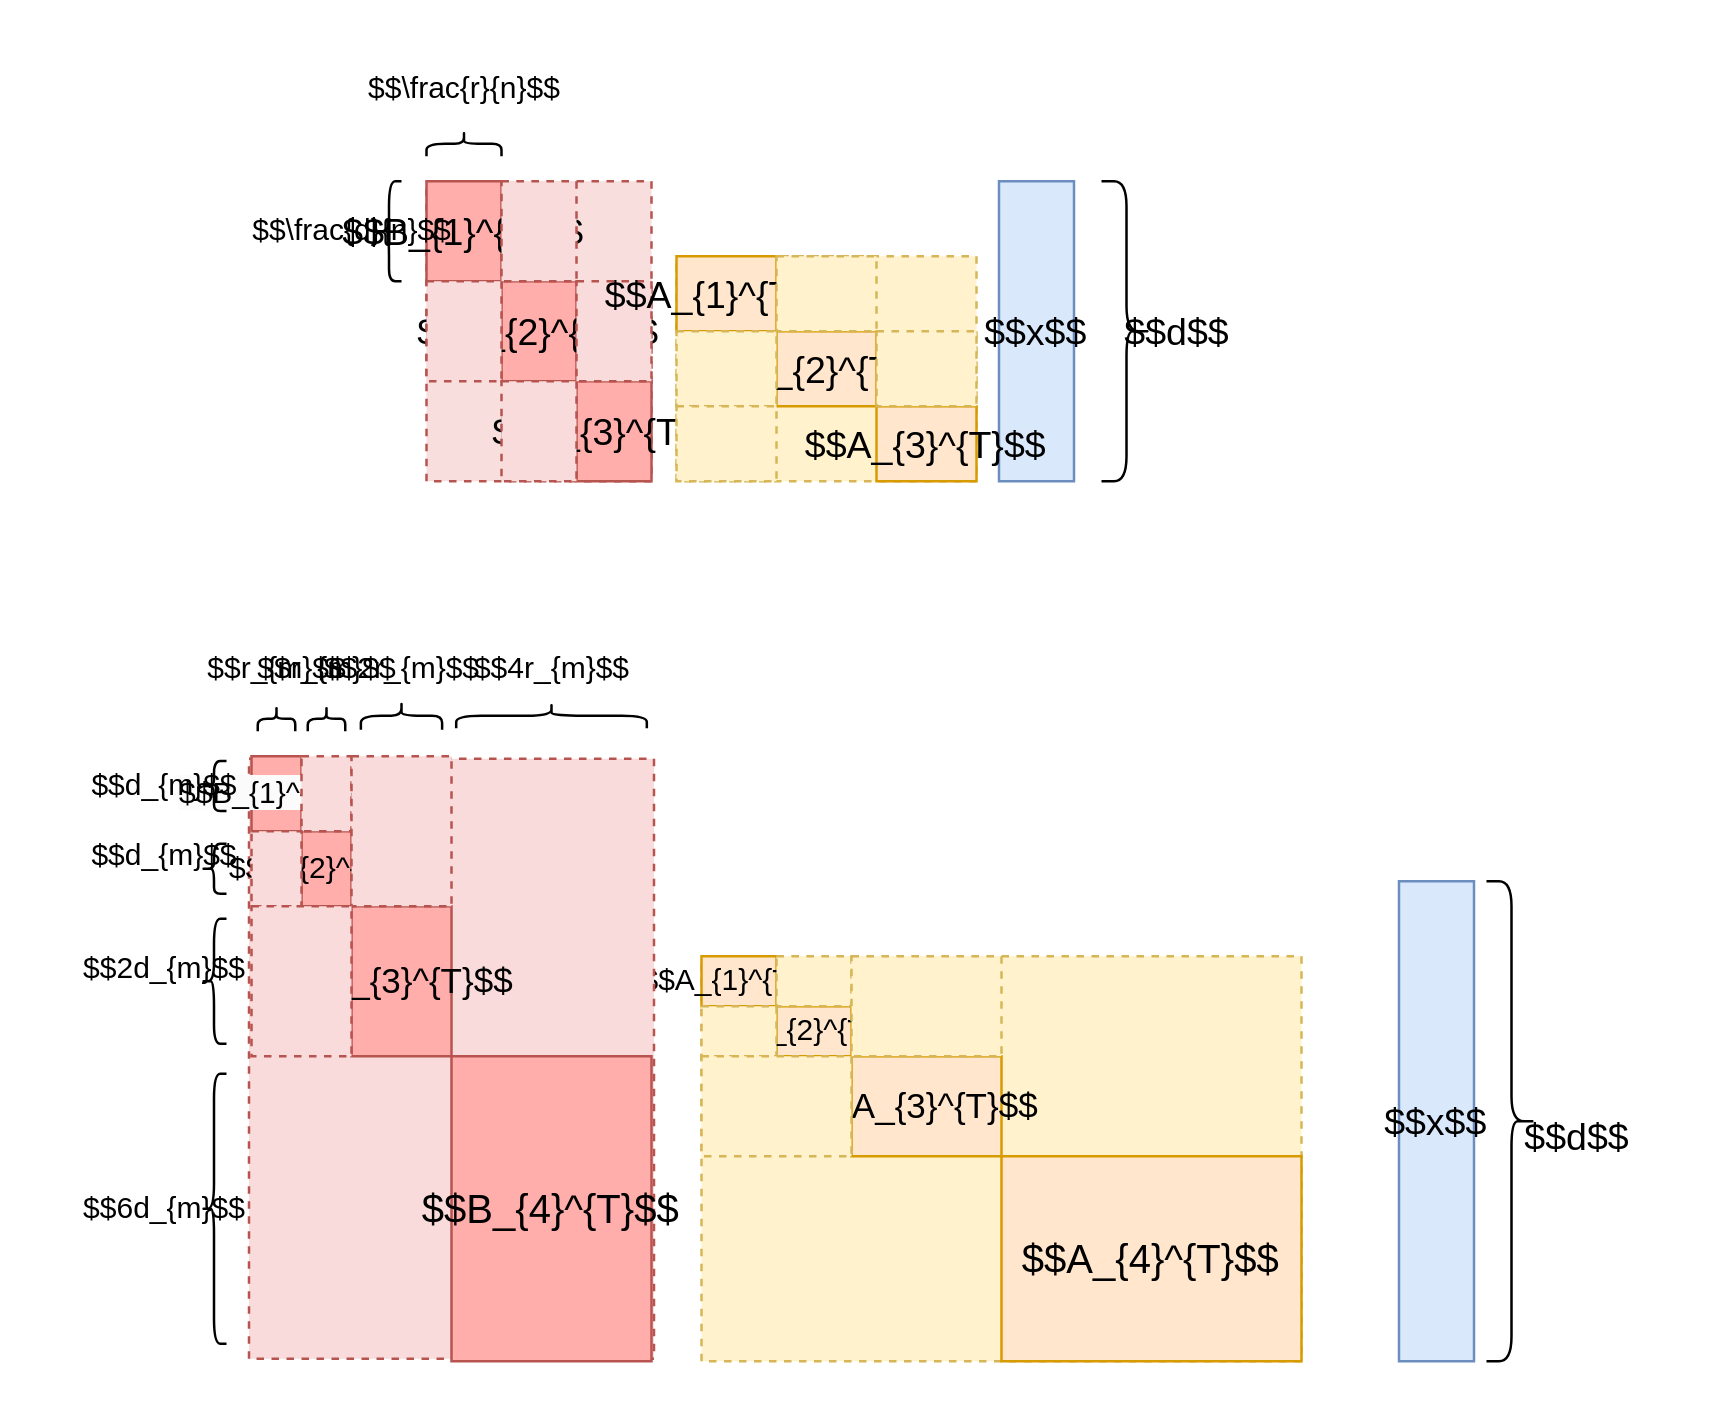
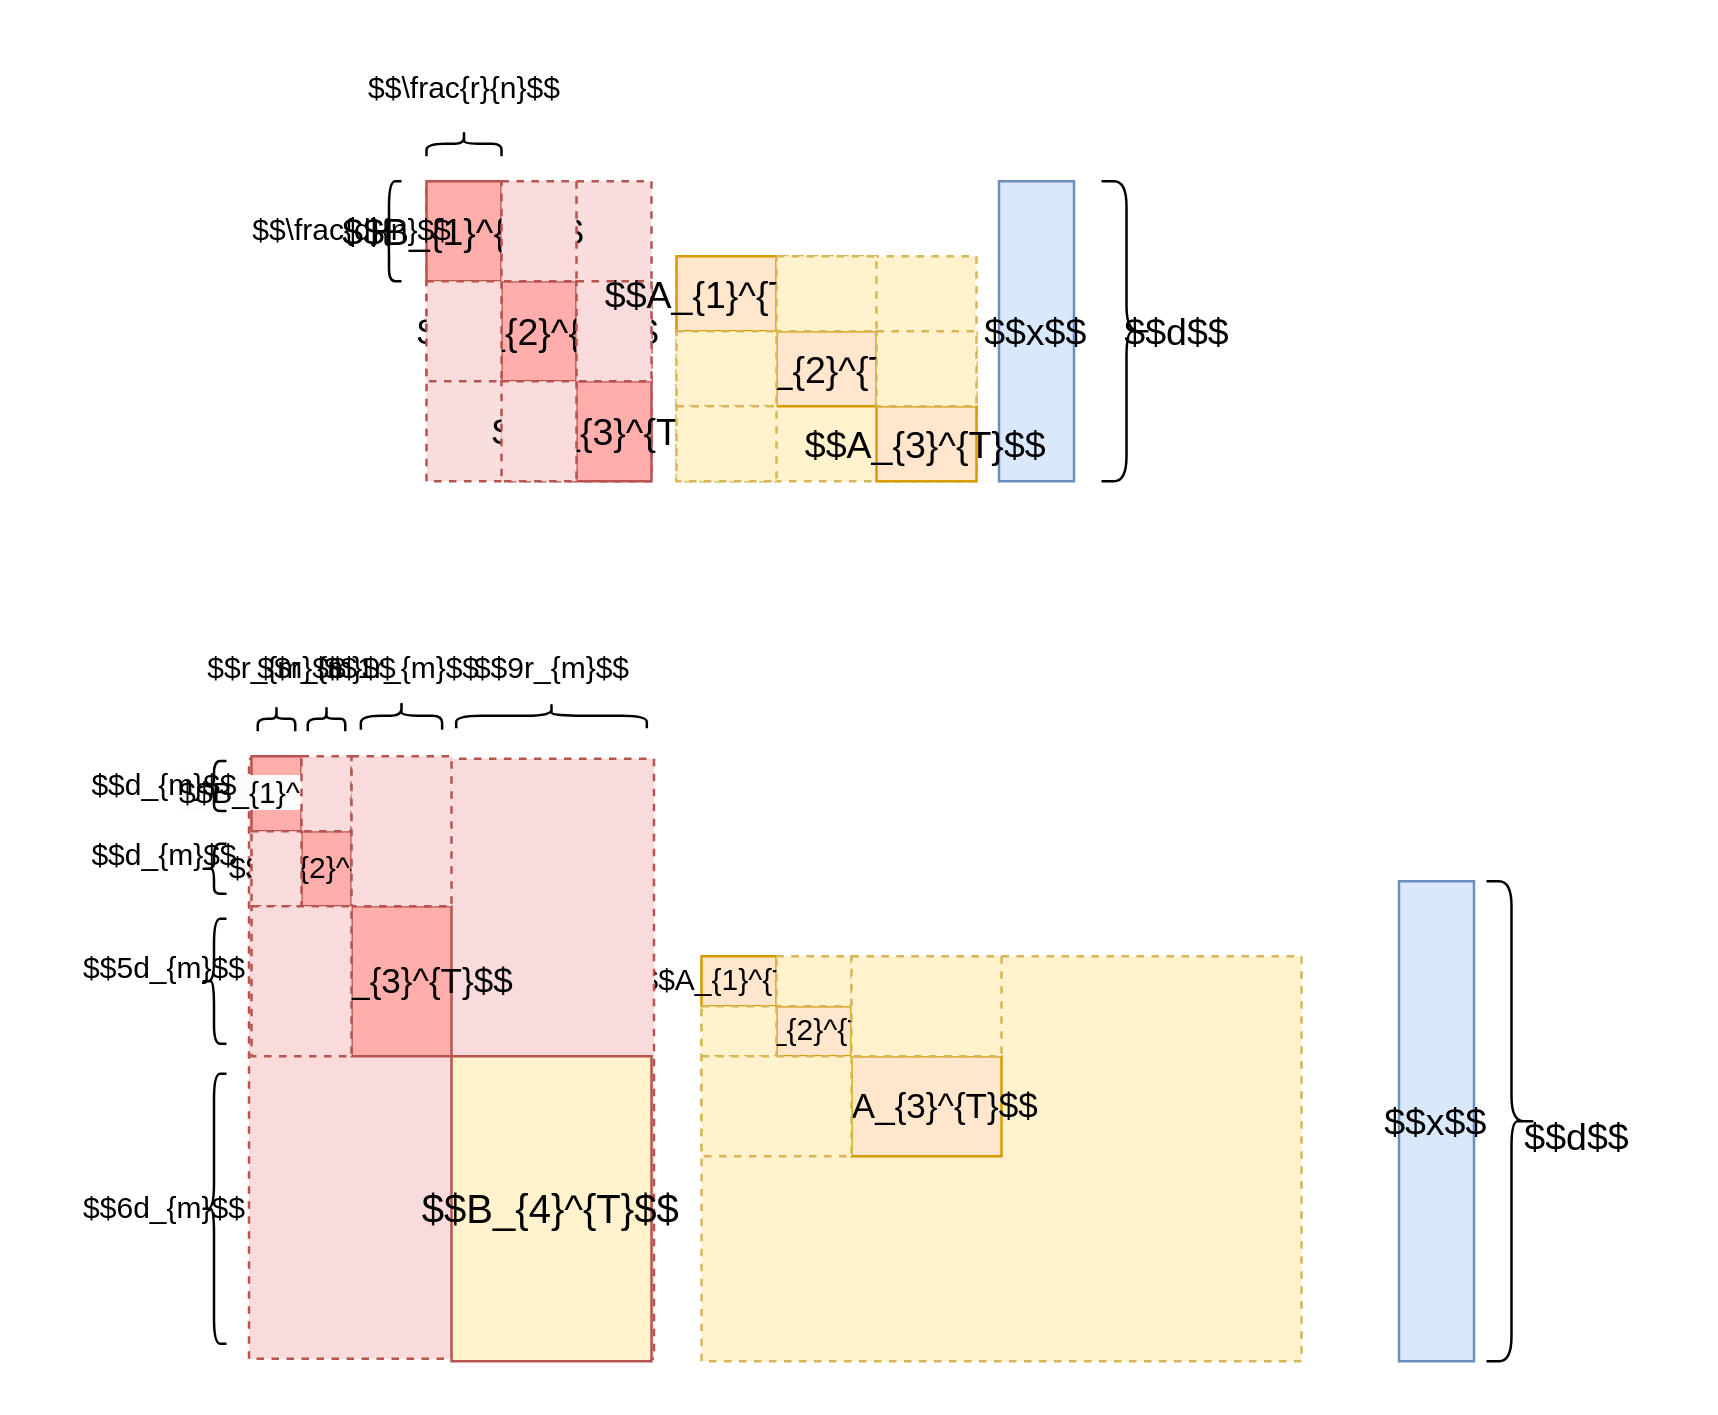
node "$$2r_{m}$$": label "$$2r_{m}$$" -> "$$1r_{m}$$"
node "$$4r_{m}$$": label "$$4r_{m}$$" -> "$$9r_{m}$$"
node "$$2d_{m}$$": label "$$2d_{m}$$" -> "$$5d_{m}$$"
node "$$B_{4}^{T}$$": fillcolor #ffaeab -> #fff2cc
node "$$A_{4}^{T}$$": removed
